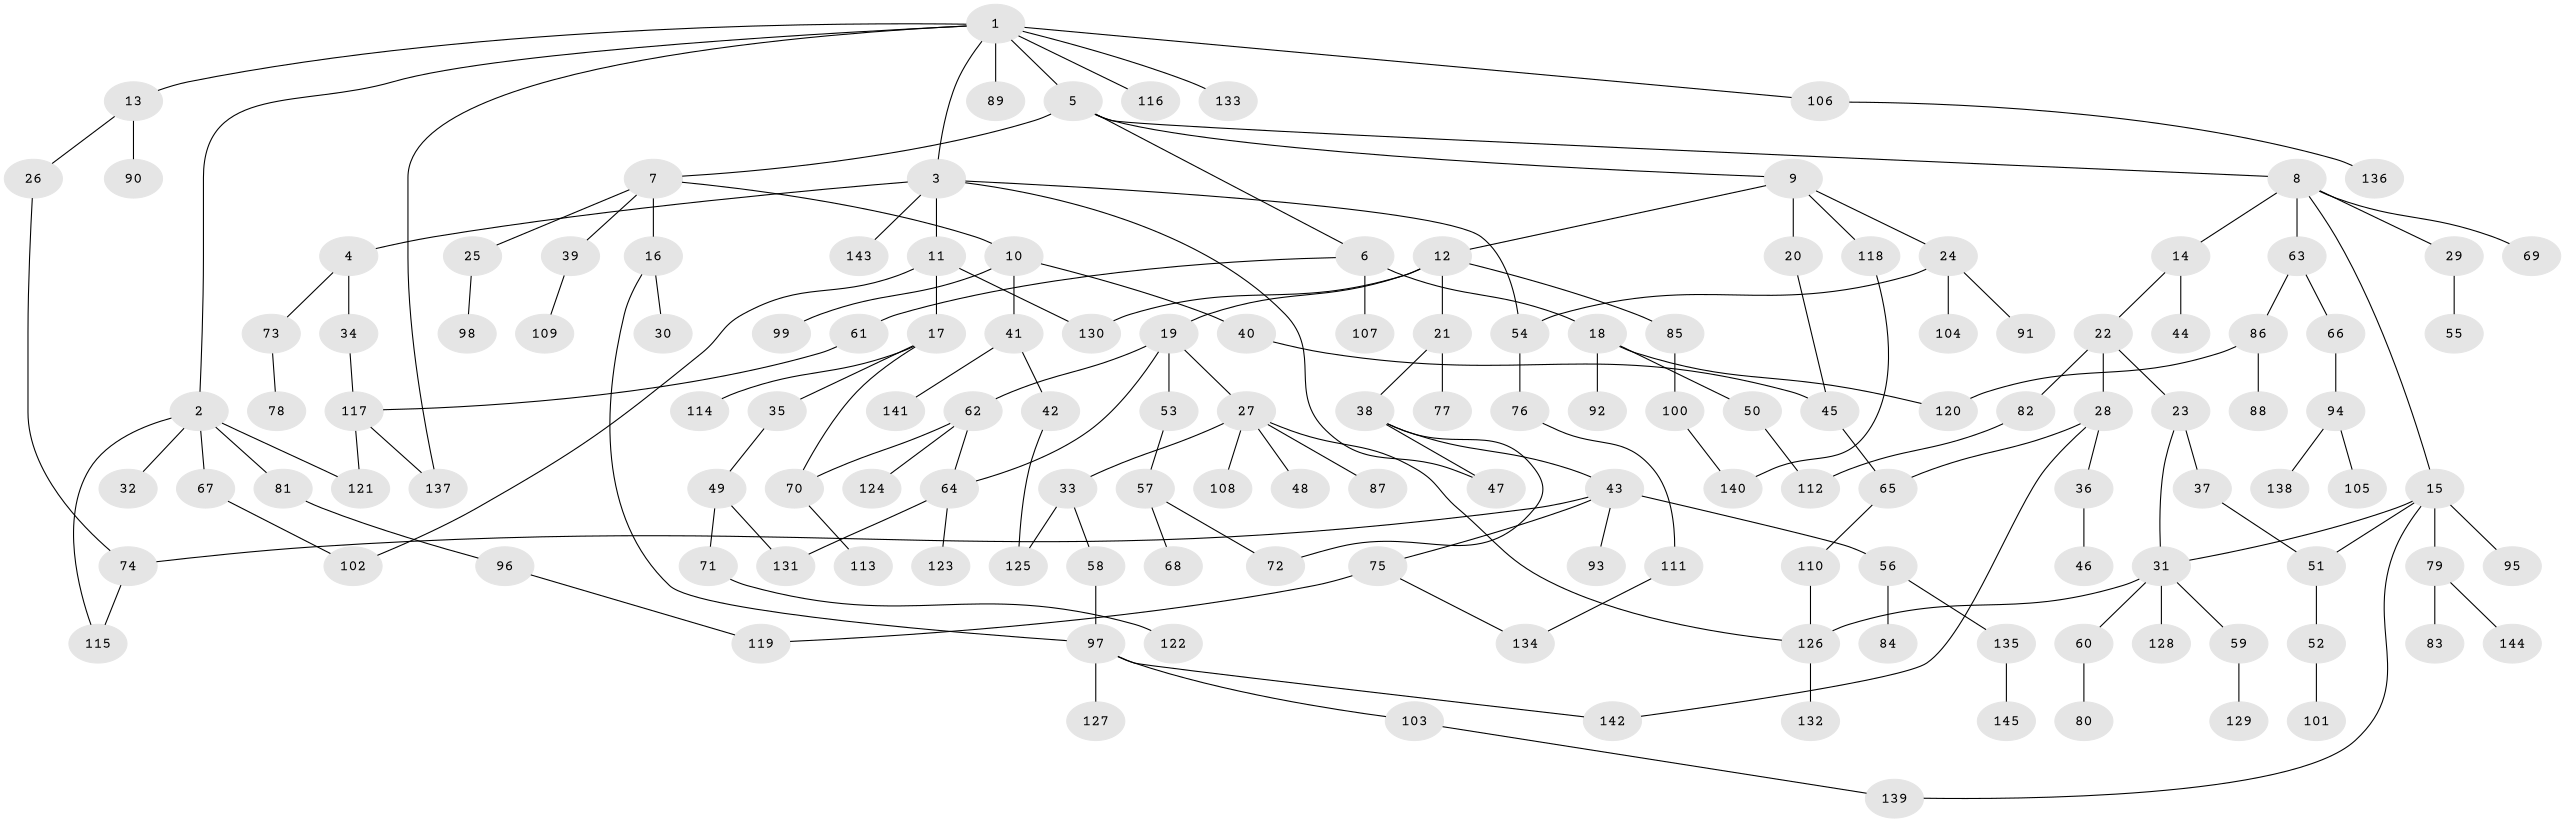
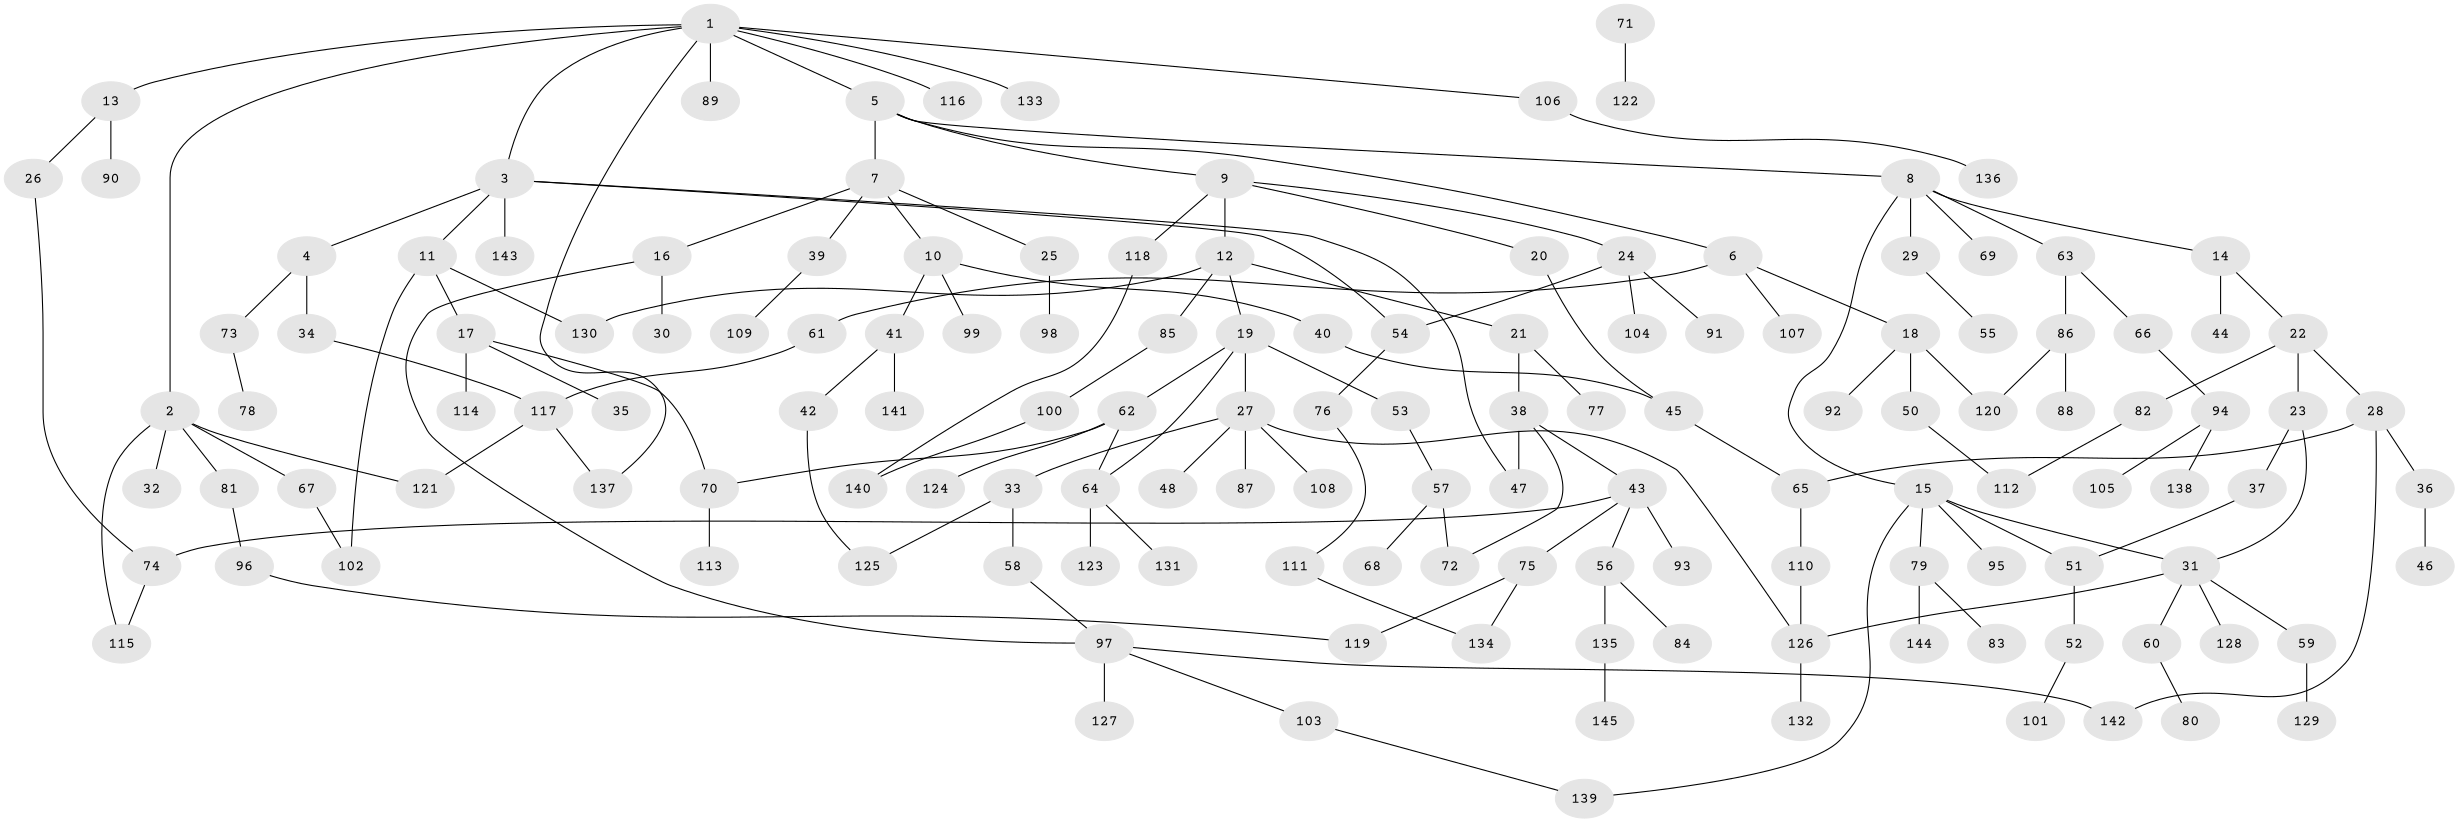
node "49": removed
